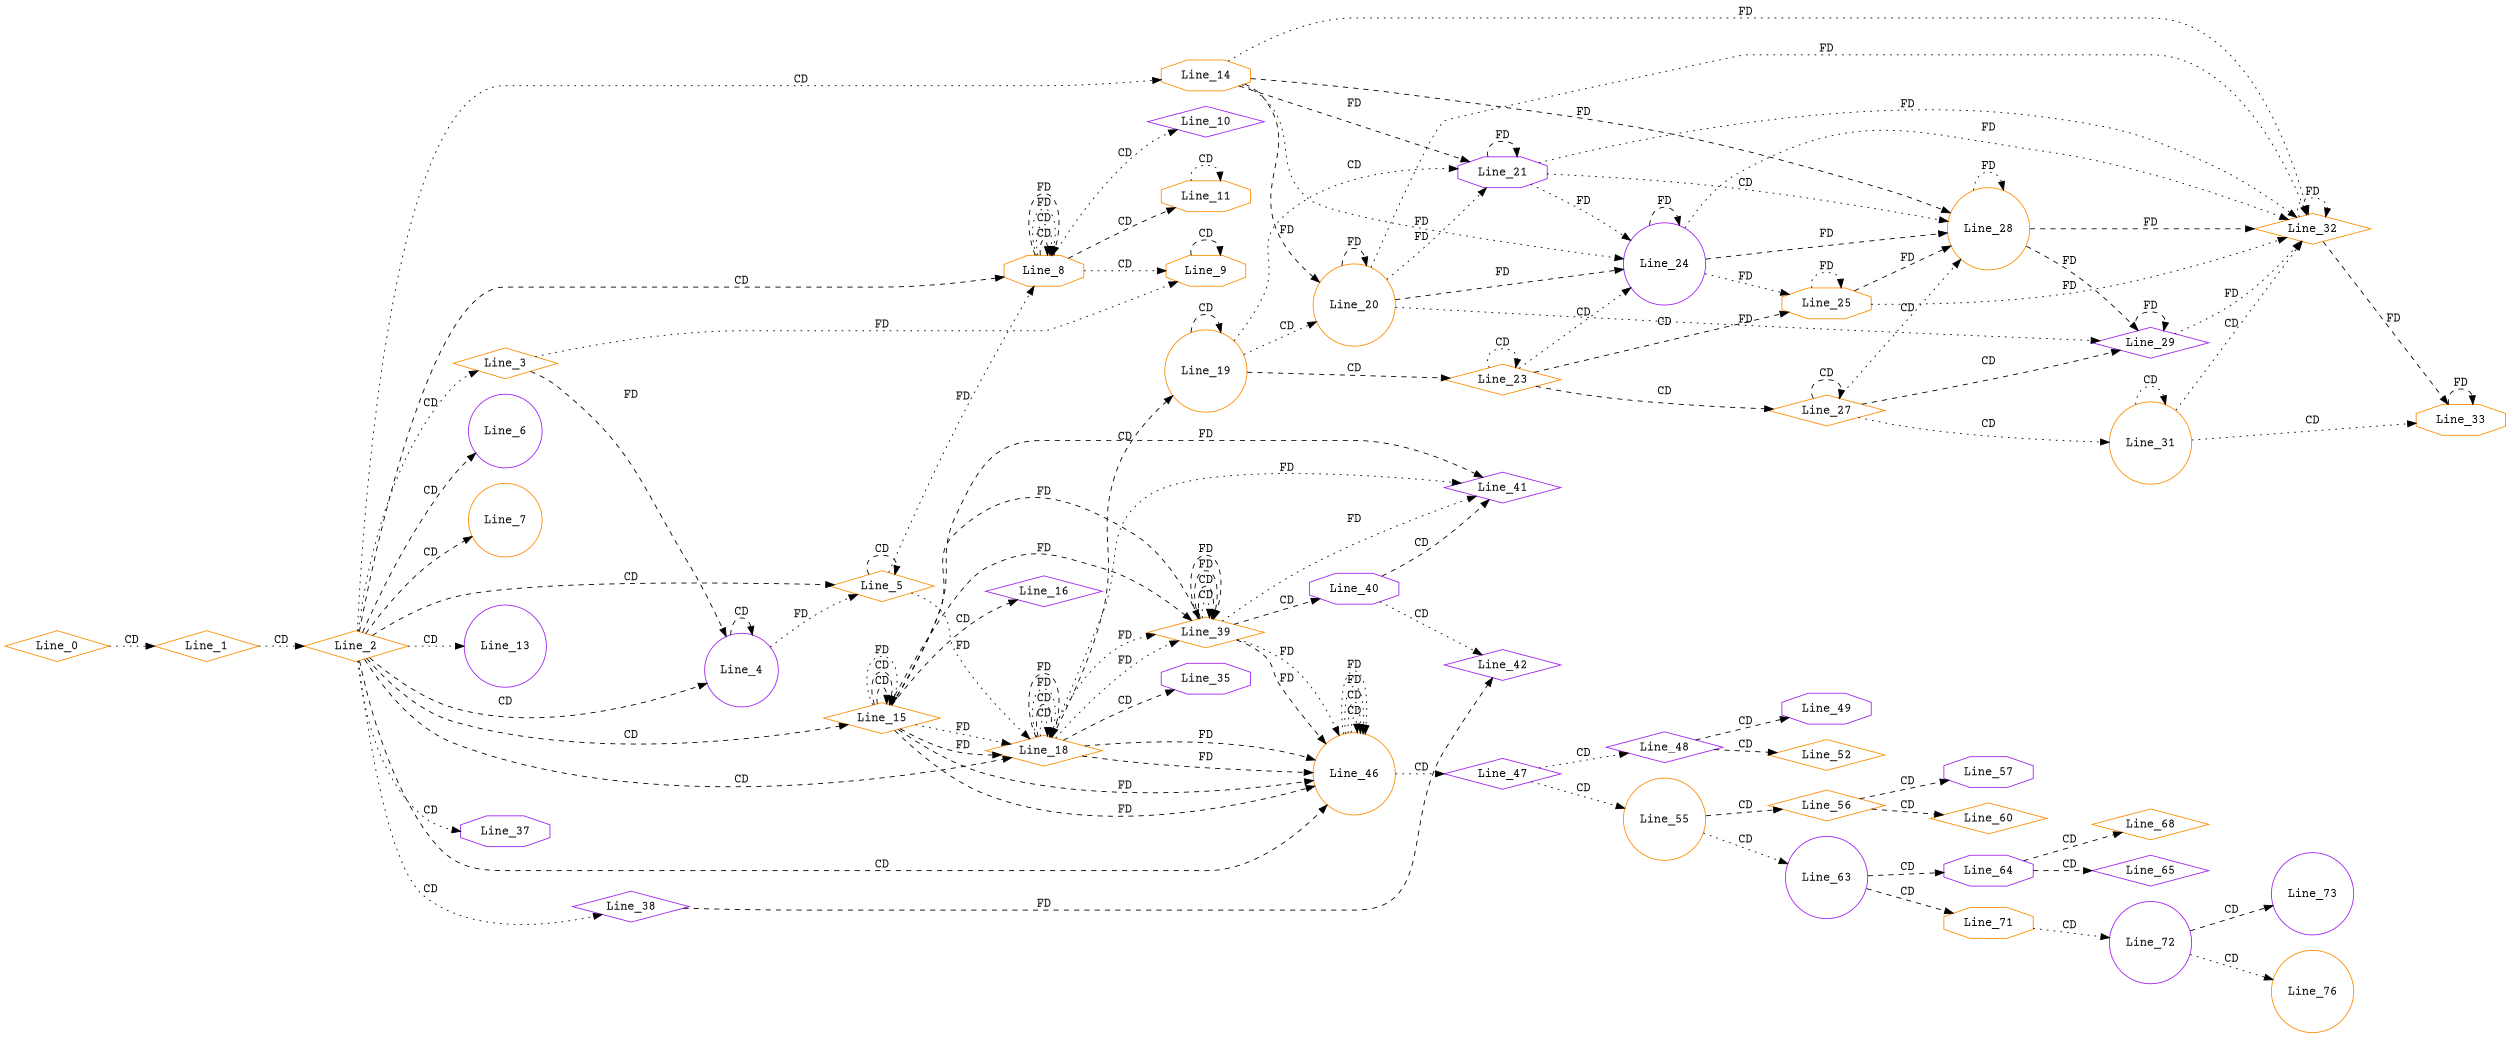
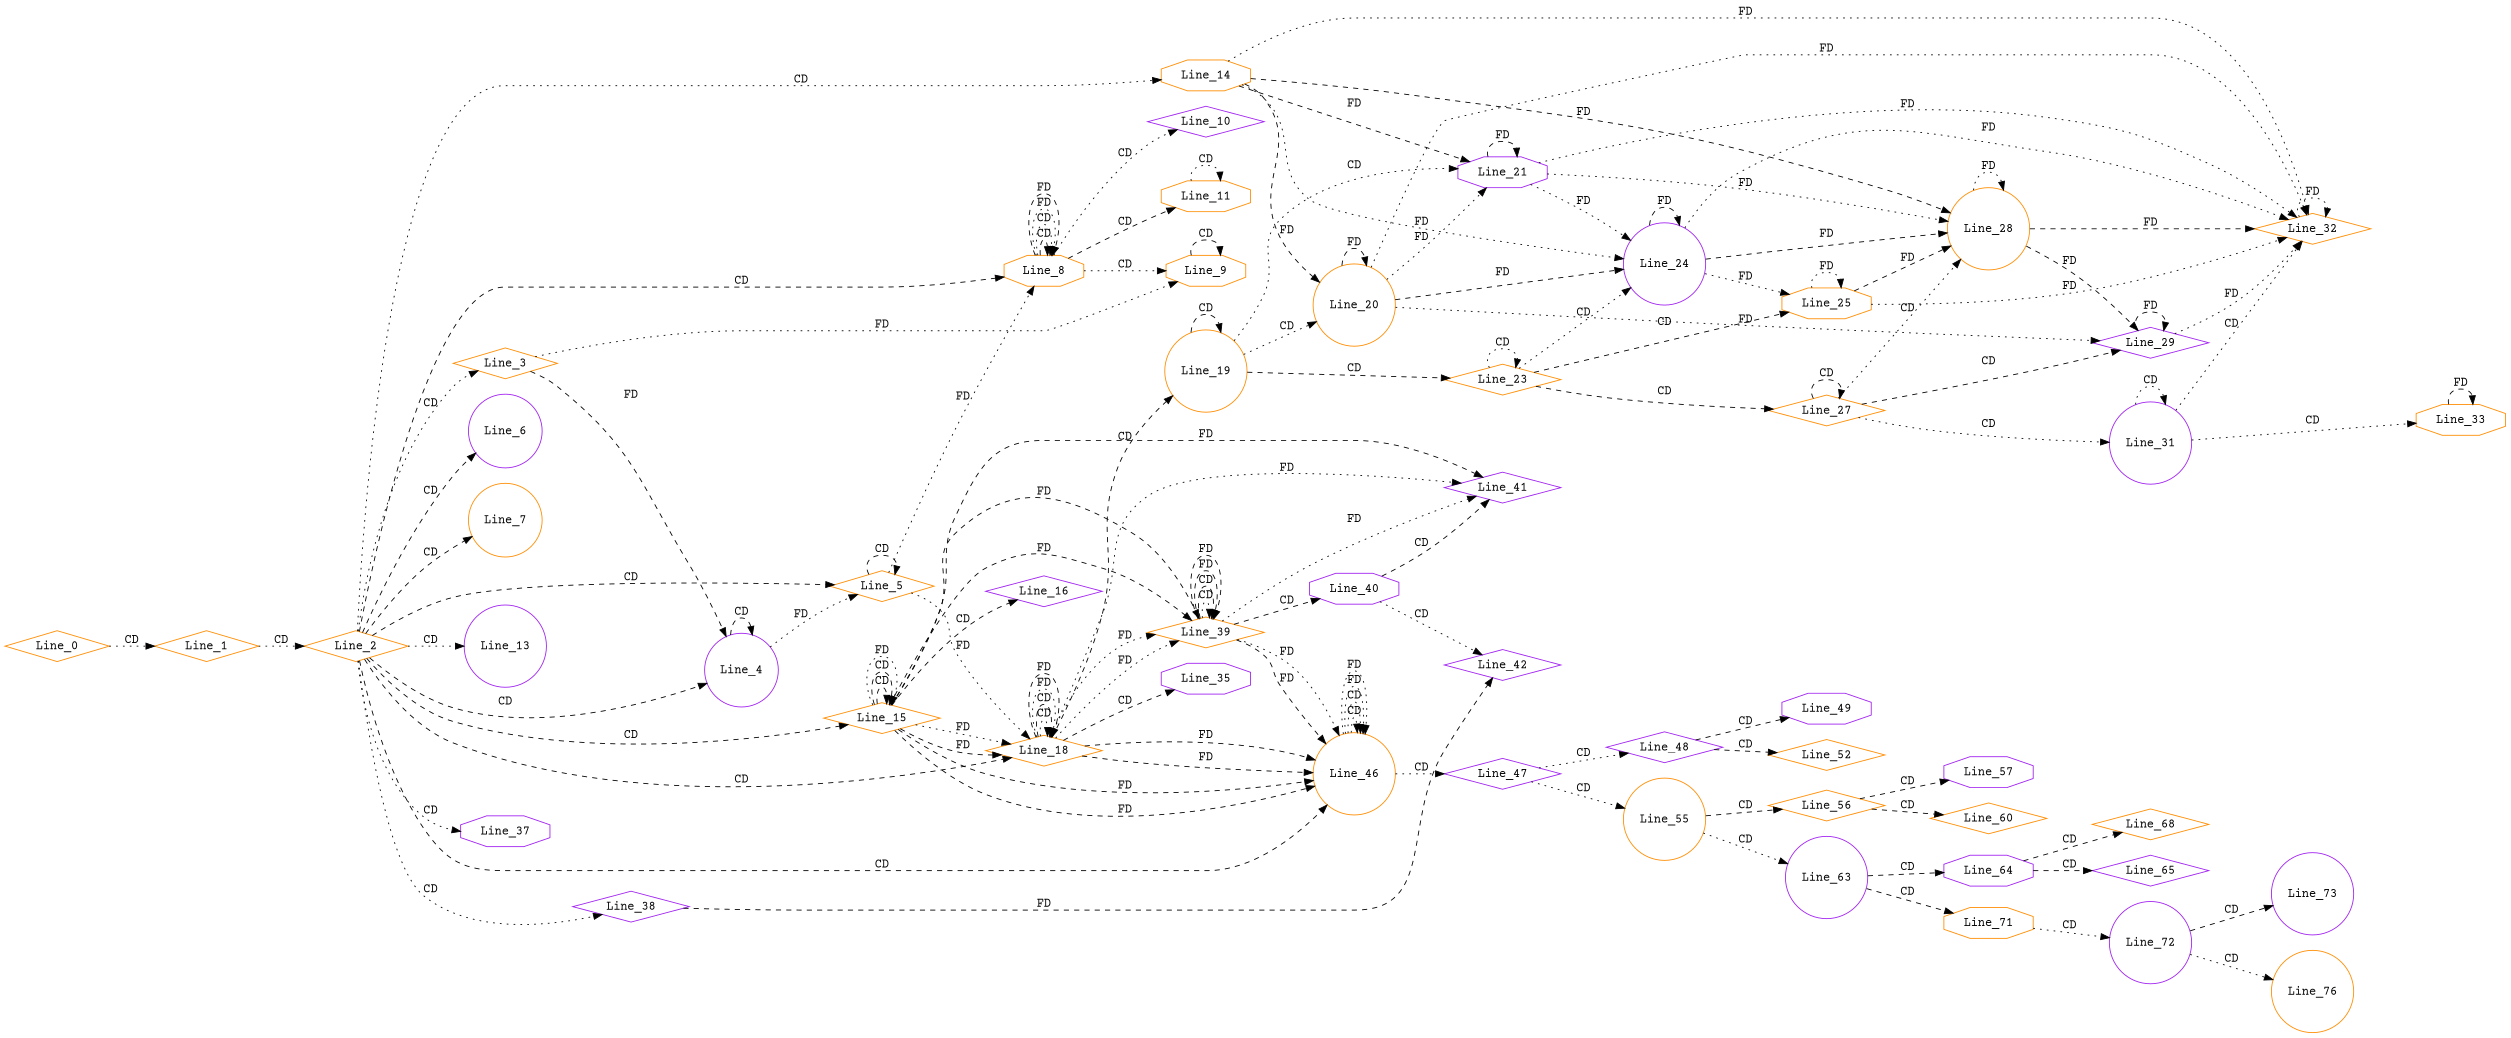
edge "Line_21" -> "Line_28": label "CD" -> "FD"
edge "Line_32" -> "Line_33": removed, label "FD"
node "Line_31": color darkorange -> purple
